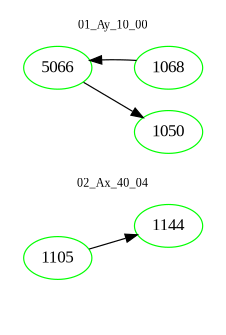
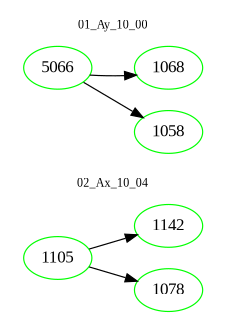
edge "1068" -> "5066": reversed
node "1050": label "1050" -> "1058"
cluster "02_Ax_40_04": label "02_Ax_40_04" -> "02_Ax_10_04"
node "1144": label "1144" -> "1142"
node "1078": added
